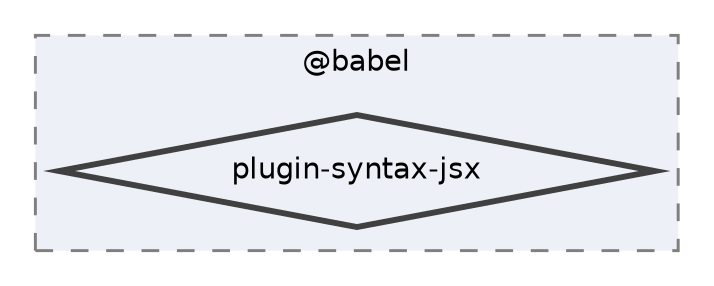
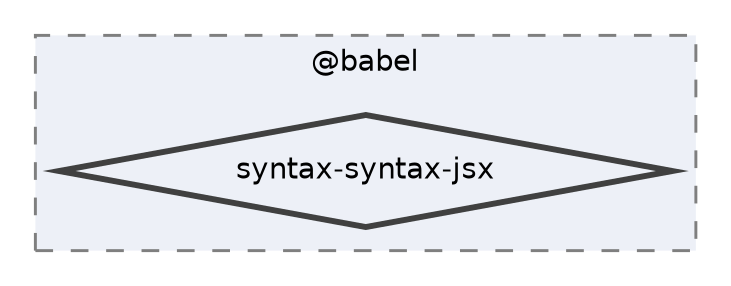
node "plugin-syntax-jsx": label "plugin-syntax-jsx" -> "syntax-syntax-jsx"
